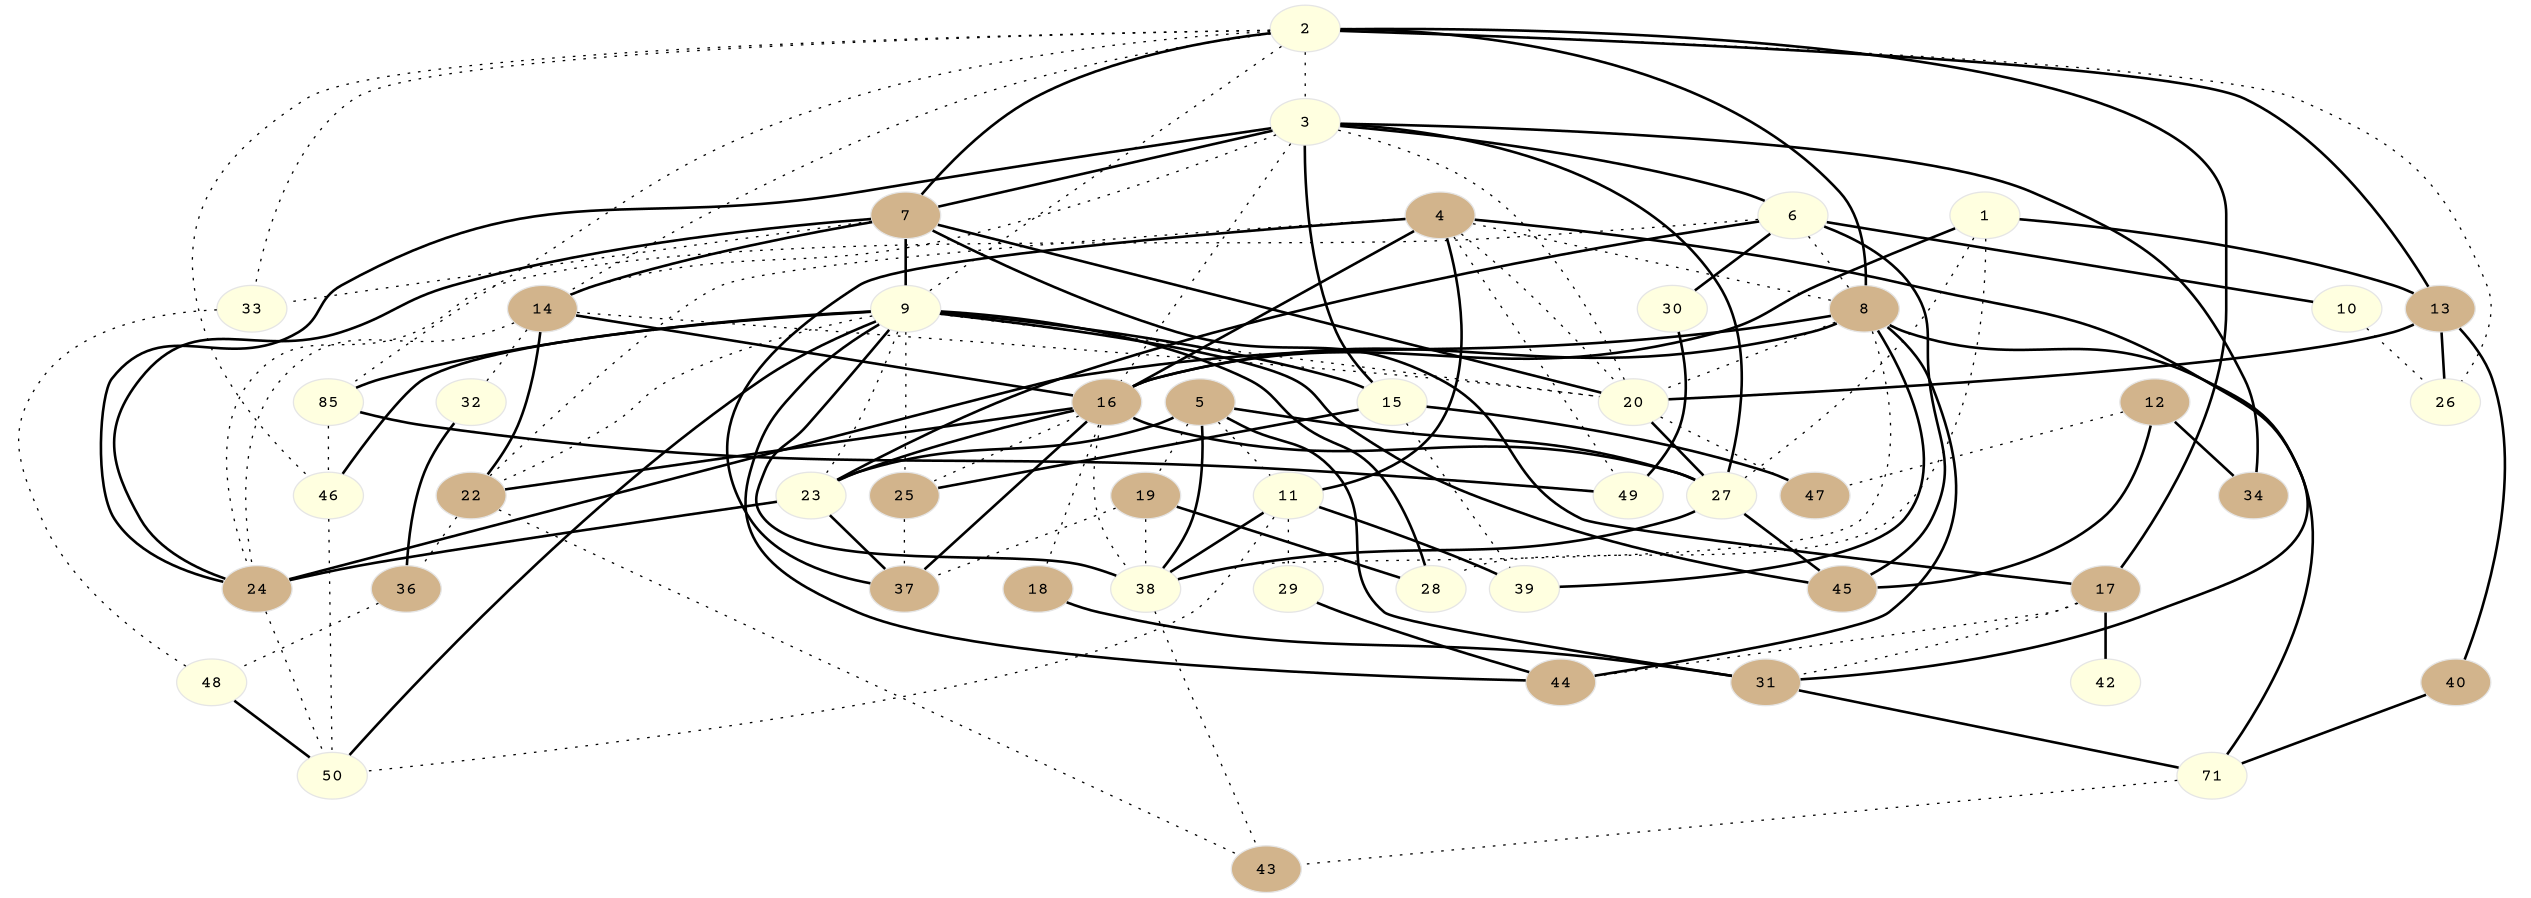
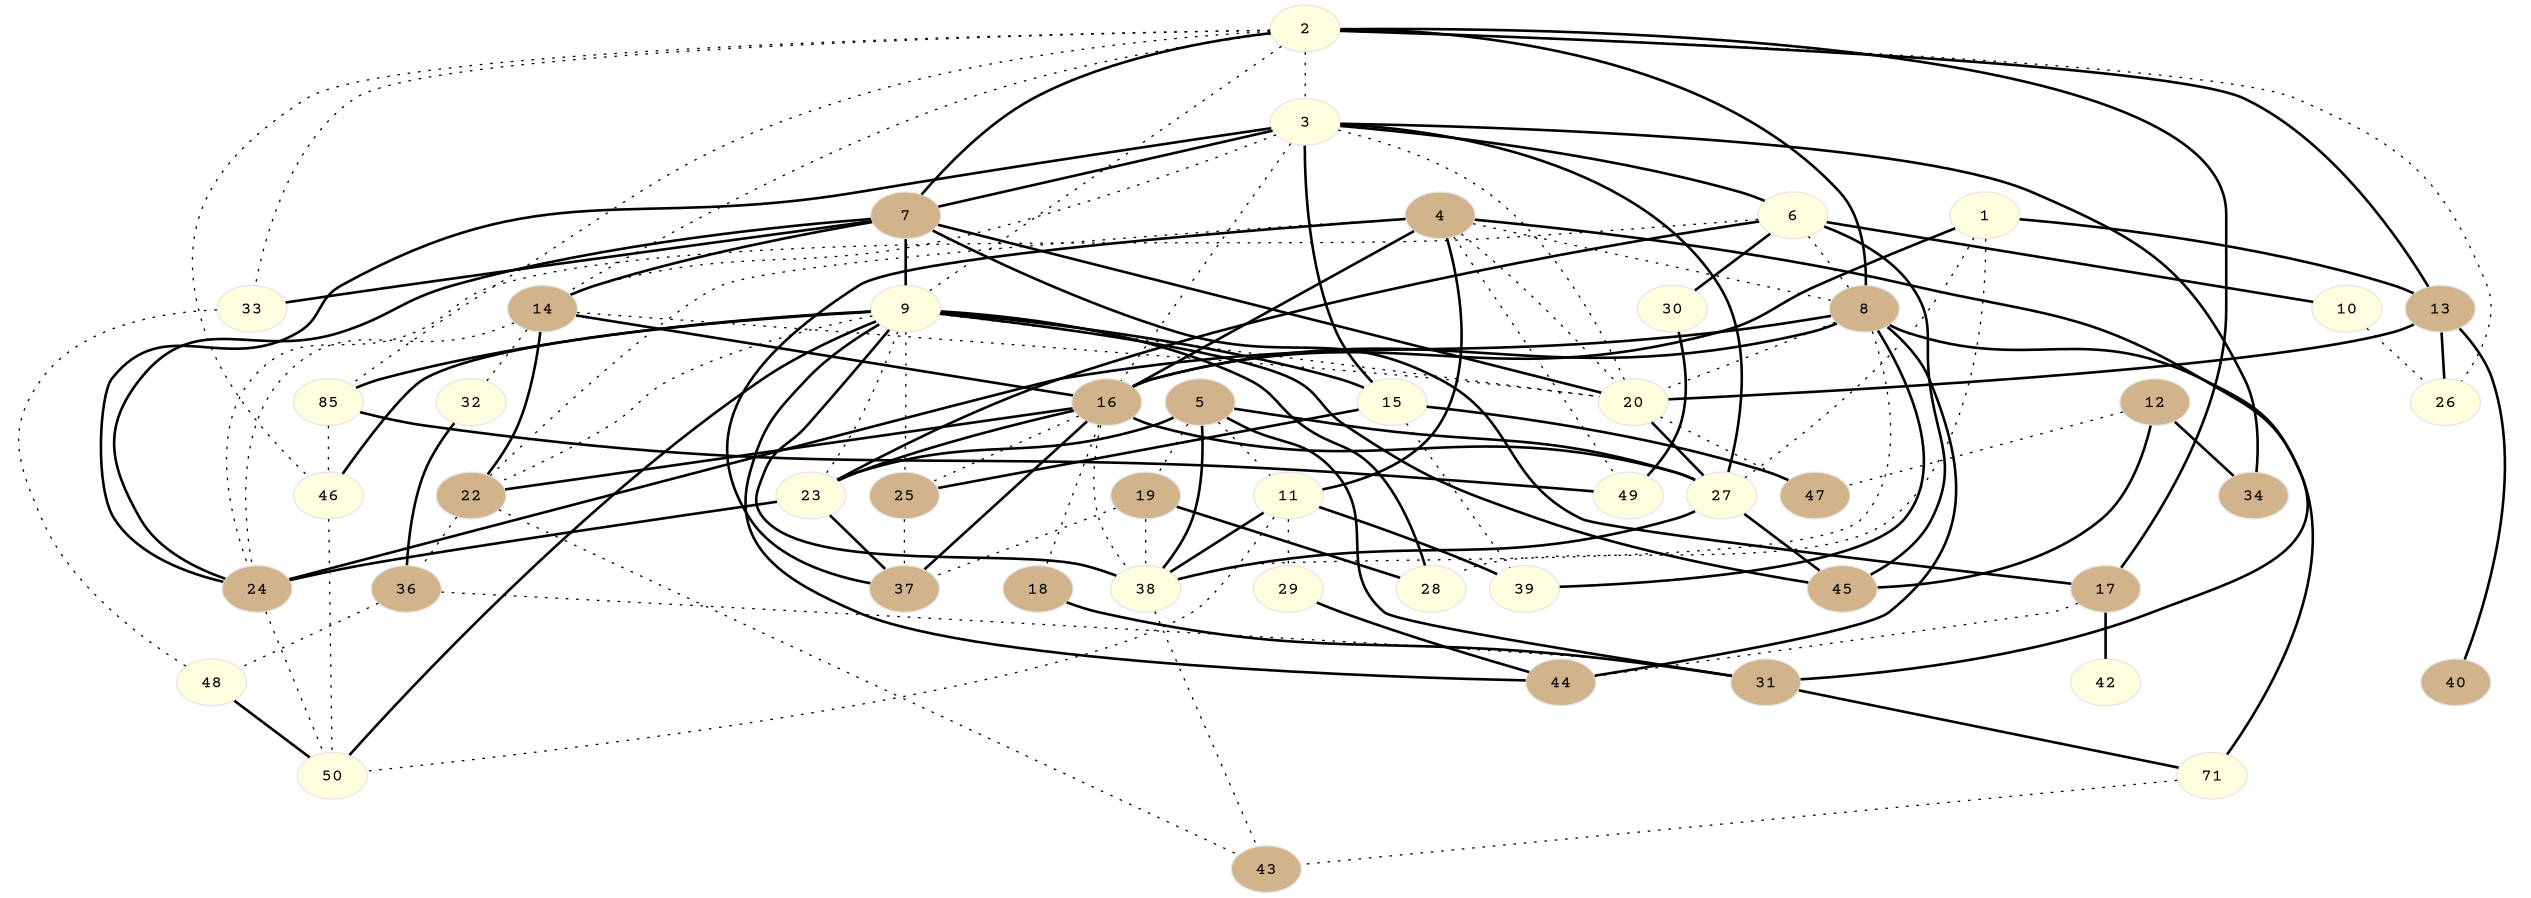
edge "7" -- "33": style dotted -> bold
edge "17" -- "31": now "36" -- "31"
edge "40" -- "71": removed
